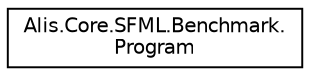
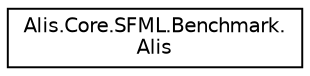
node "Alis.Core.SFML.Benchmark. Program": label "Alis.Core.SFML.Benchmark. Program" -> "Alis.Core.SFML.Benchmark. Alis"
